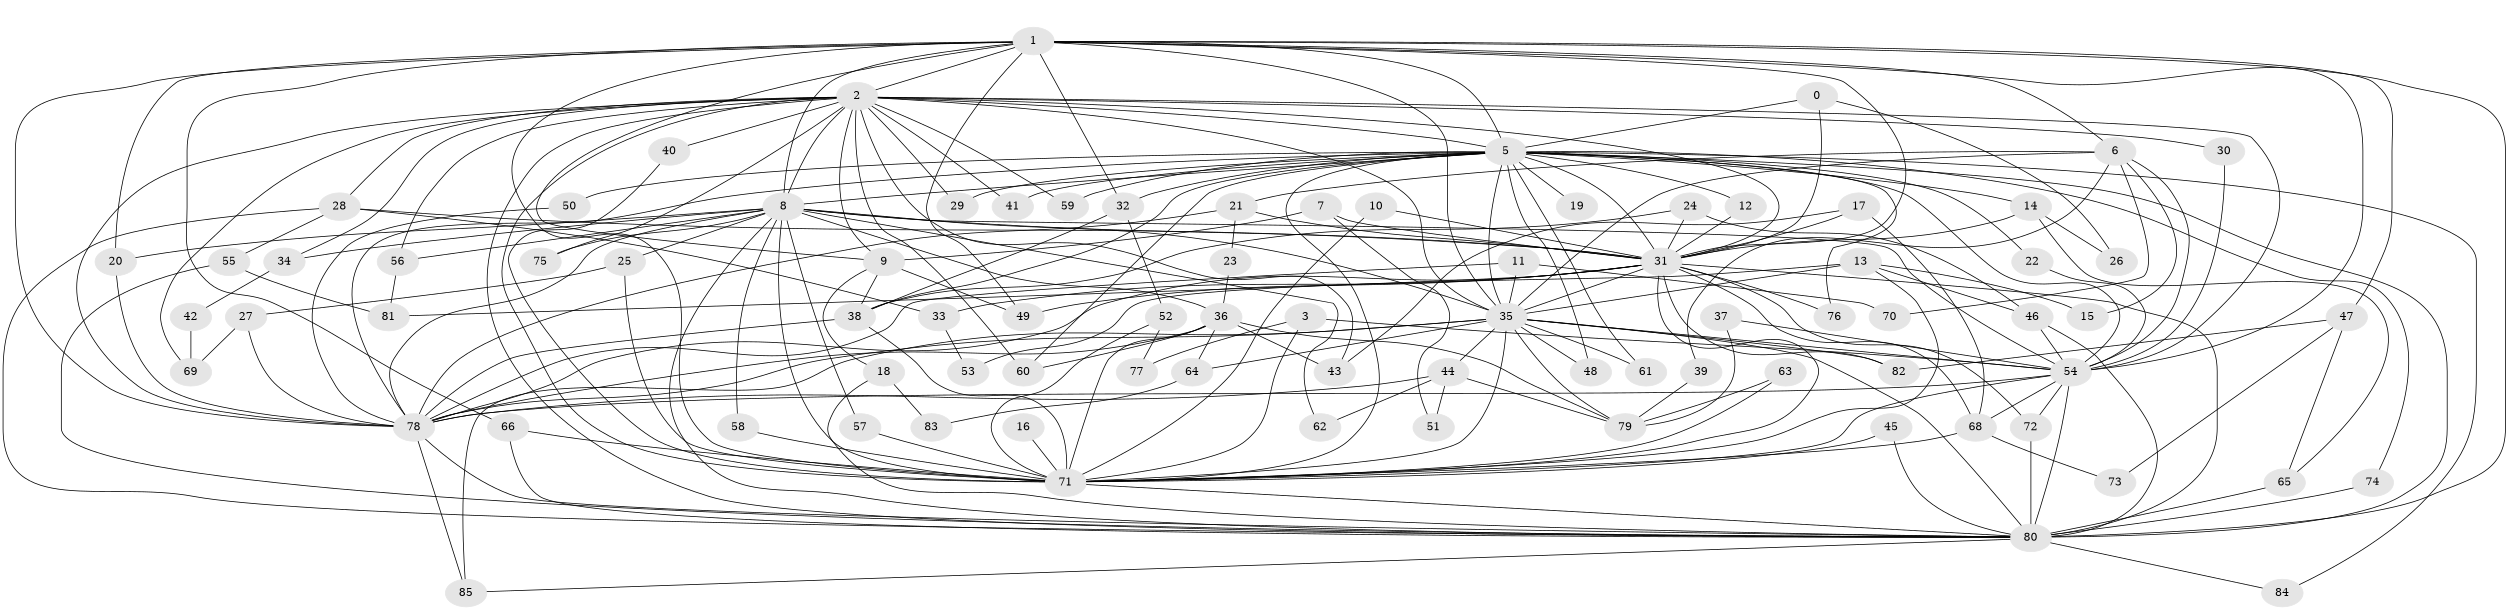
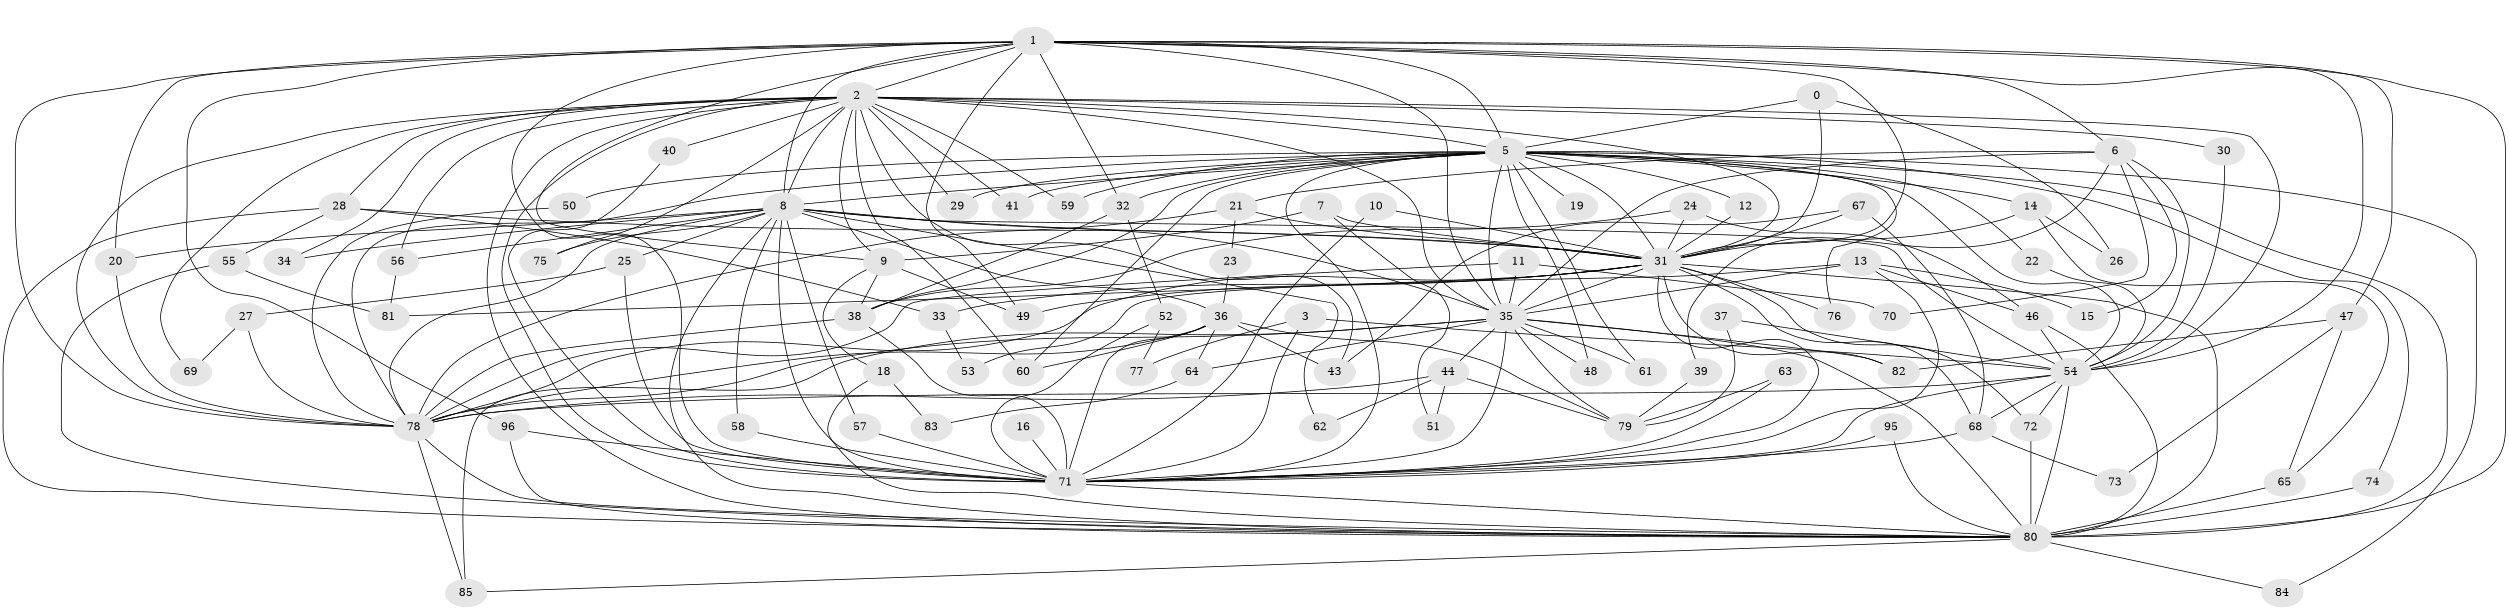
node "17": label "17" -> "67"
node "42": removed
edge "35" -- "54": removed
node "66": label "66" -> "96"
node "45": label "45" -> "95"
